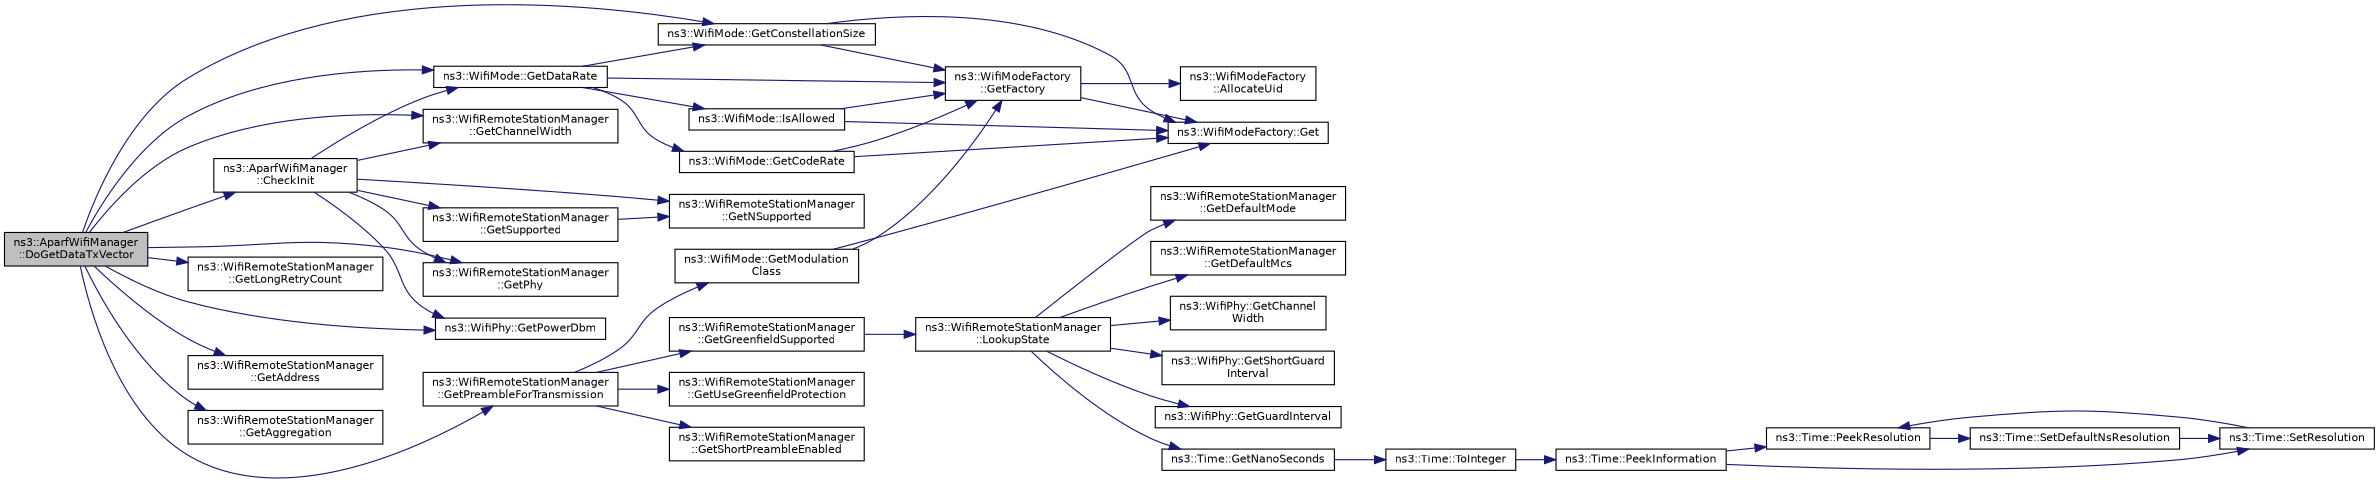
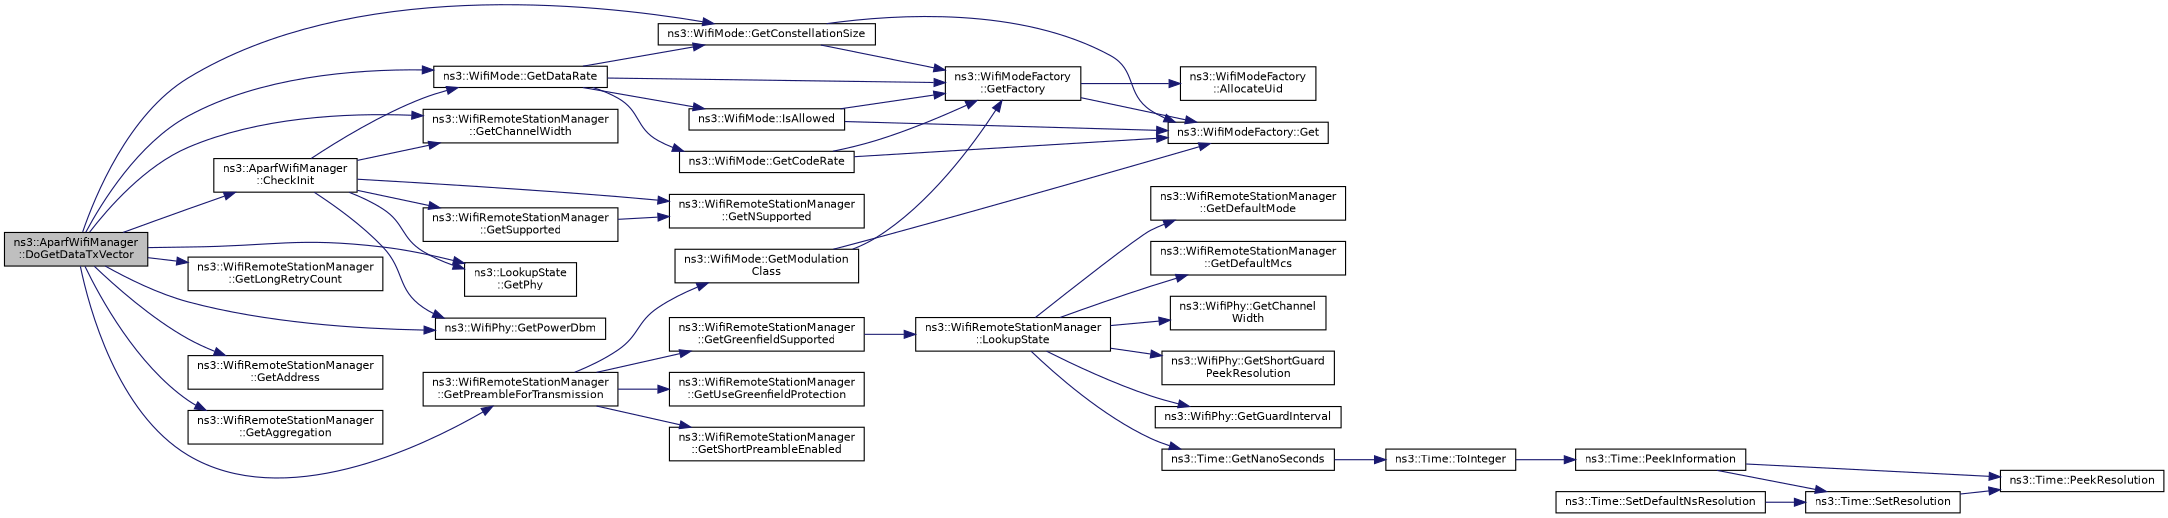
node "ns3::WifiRemoteStationManager ::GetPhy": label "ns3::WifiRemoteStationManager ::GetPhy" -> "ns3::LookupState ::GetPhy"
node "ns3::WifiPhy::GetShortGuard Interval": label "ns3::WifiPhy::GetShortGuard Interval" -> "ns3::WifiPhy::GetShortGuard PeekResolution"
edge "ns3::Time::PeekResolution" -> "ns3::Time::SetDefaultNsResolution": removed
